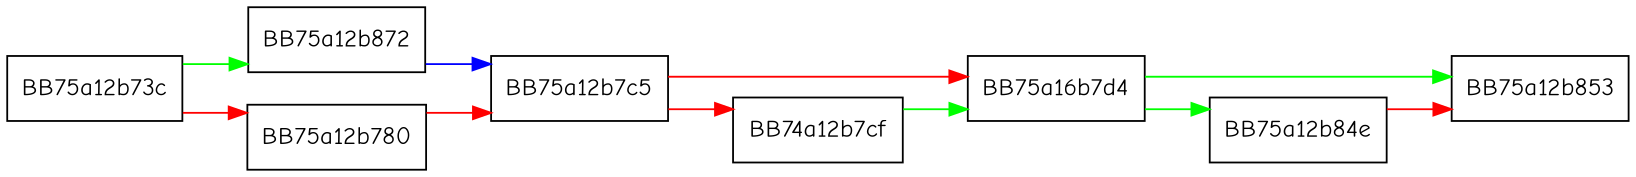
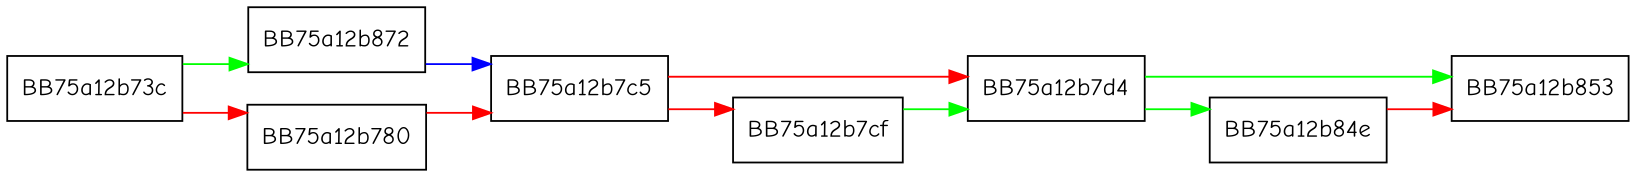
node "BB75a16b7d4": label "BB75a16b7d4" -> "BB75a12b7d4"
node "BB74a12b7cf": label "BB74a12b7cf" -> "BB75a12b7cf"
